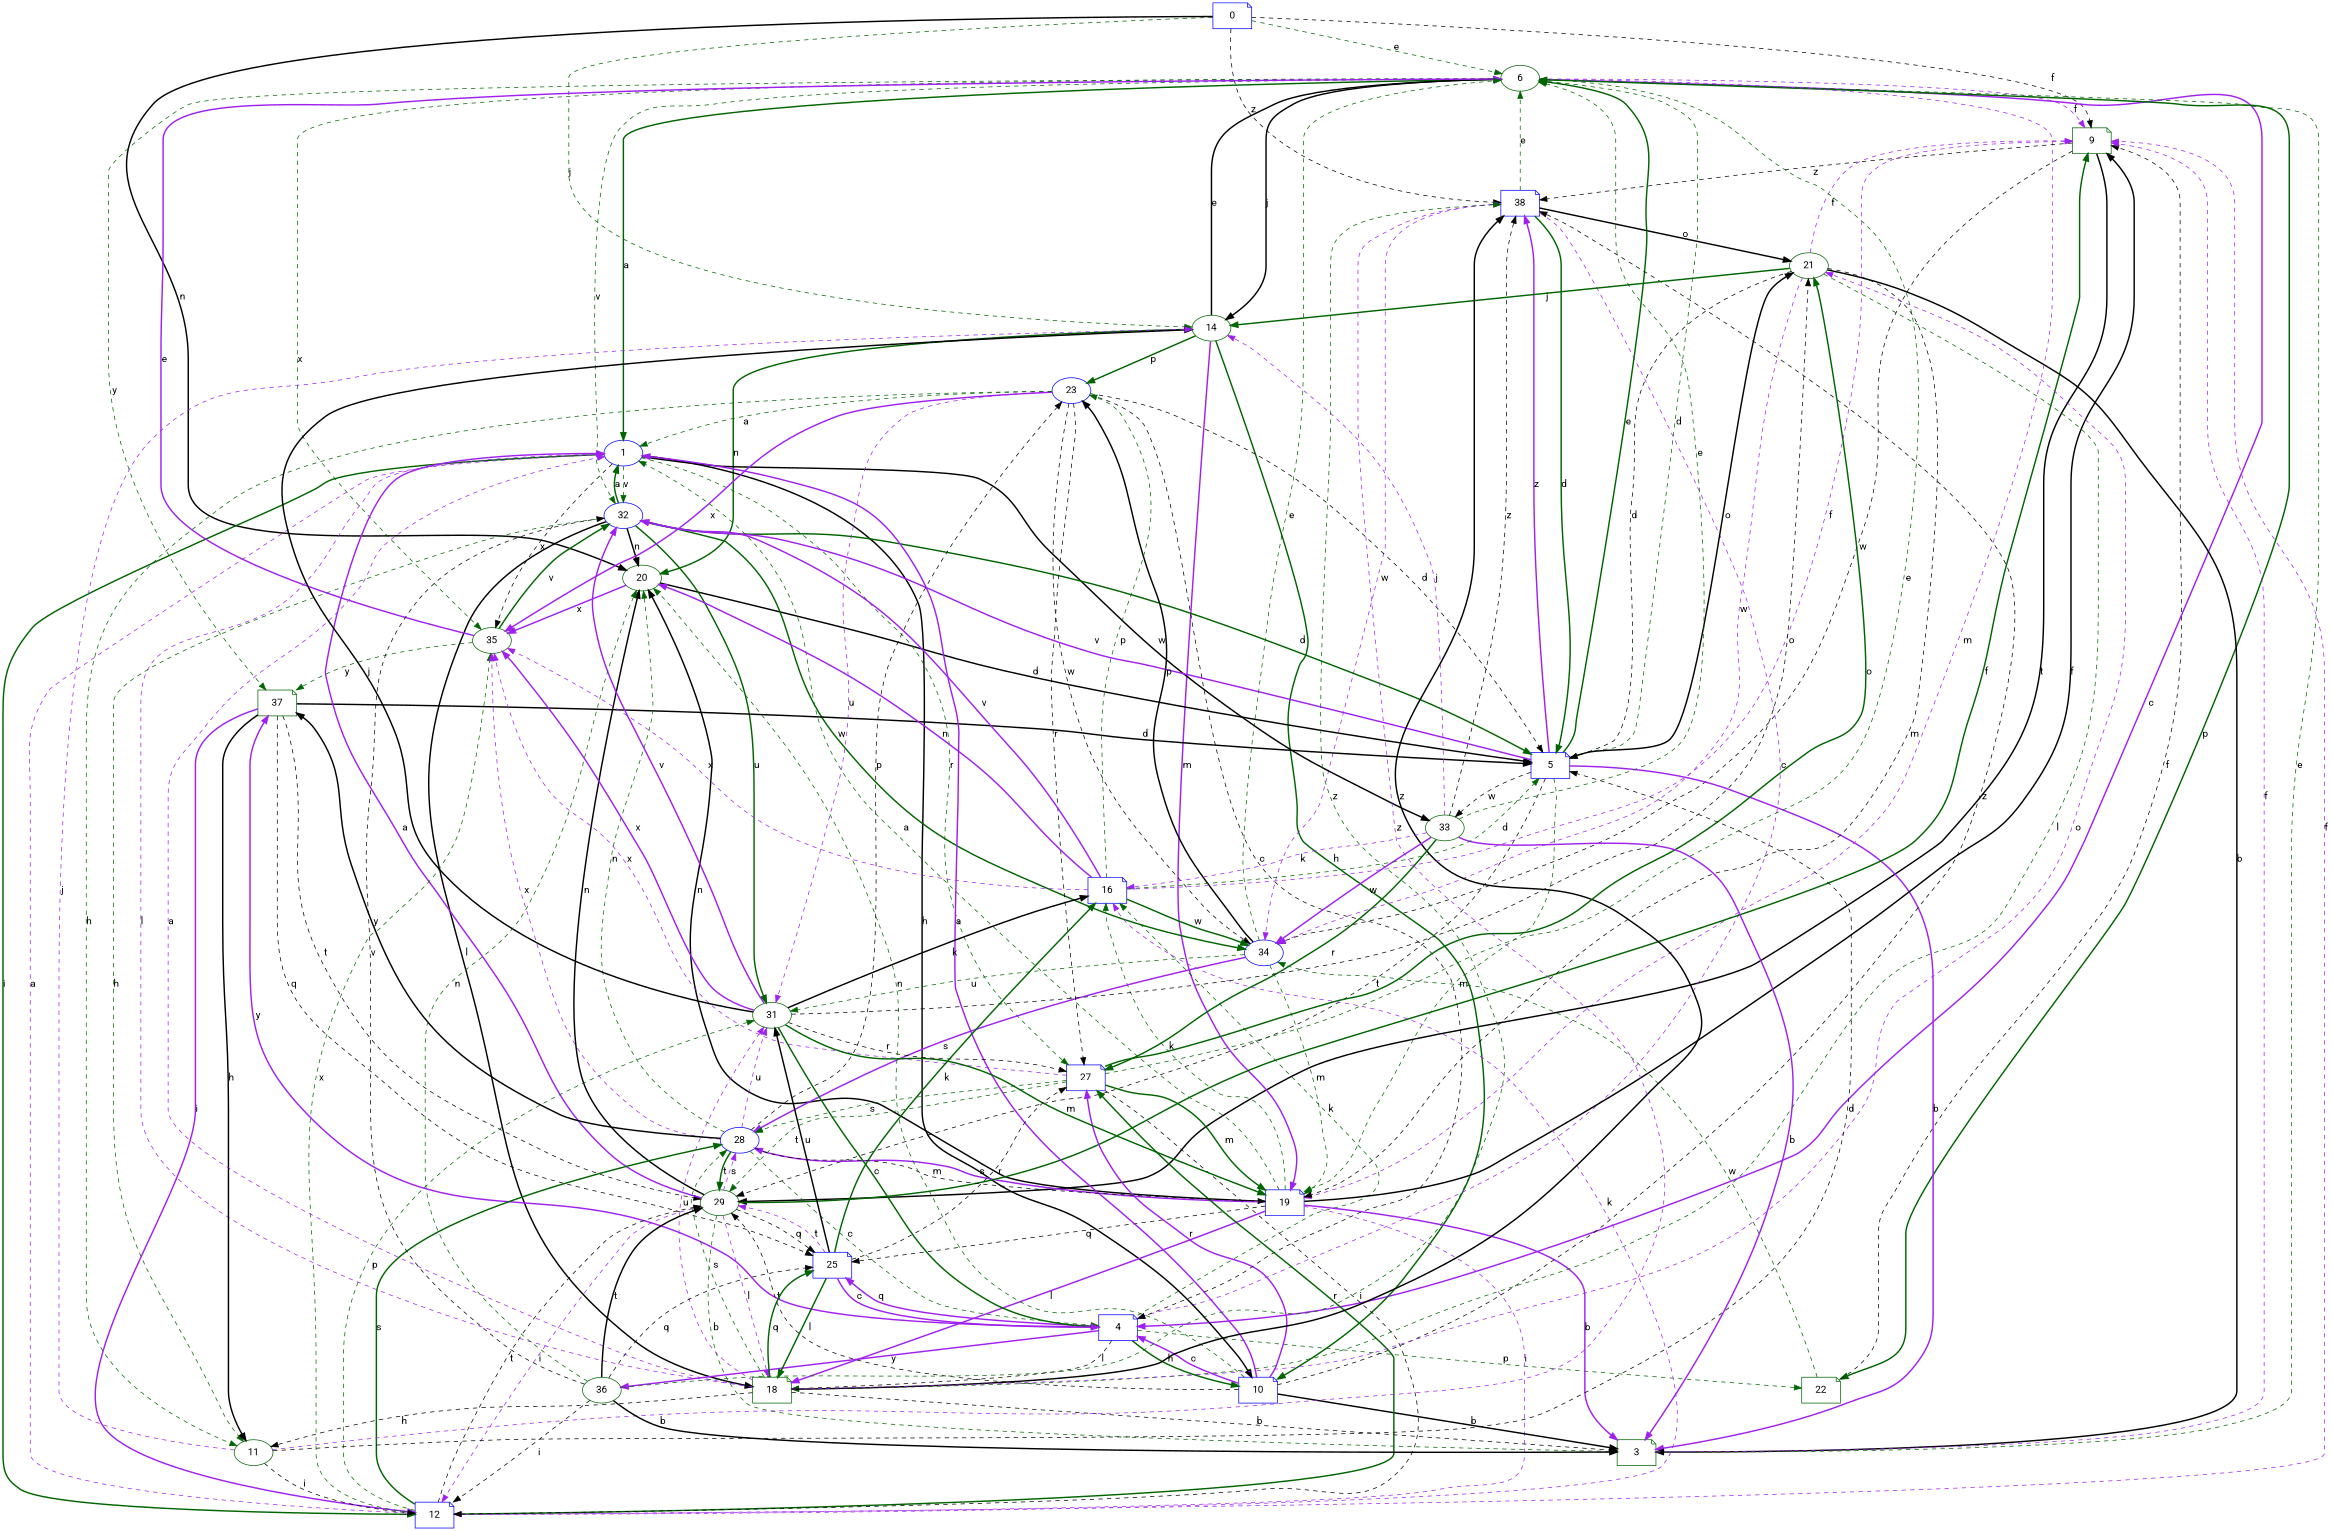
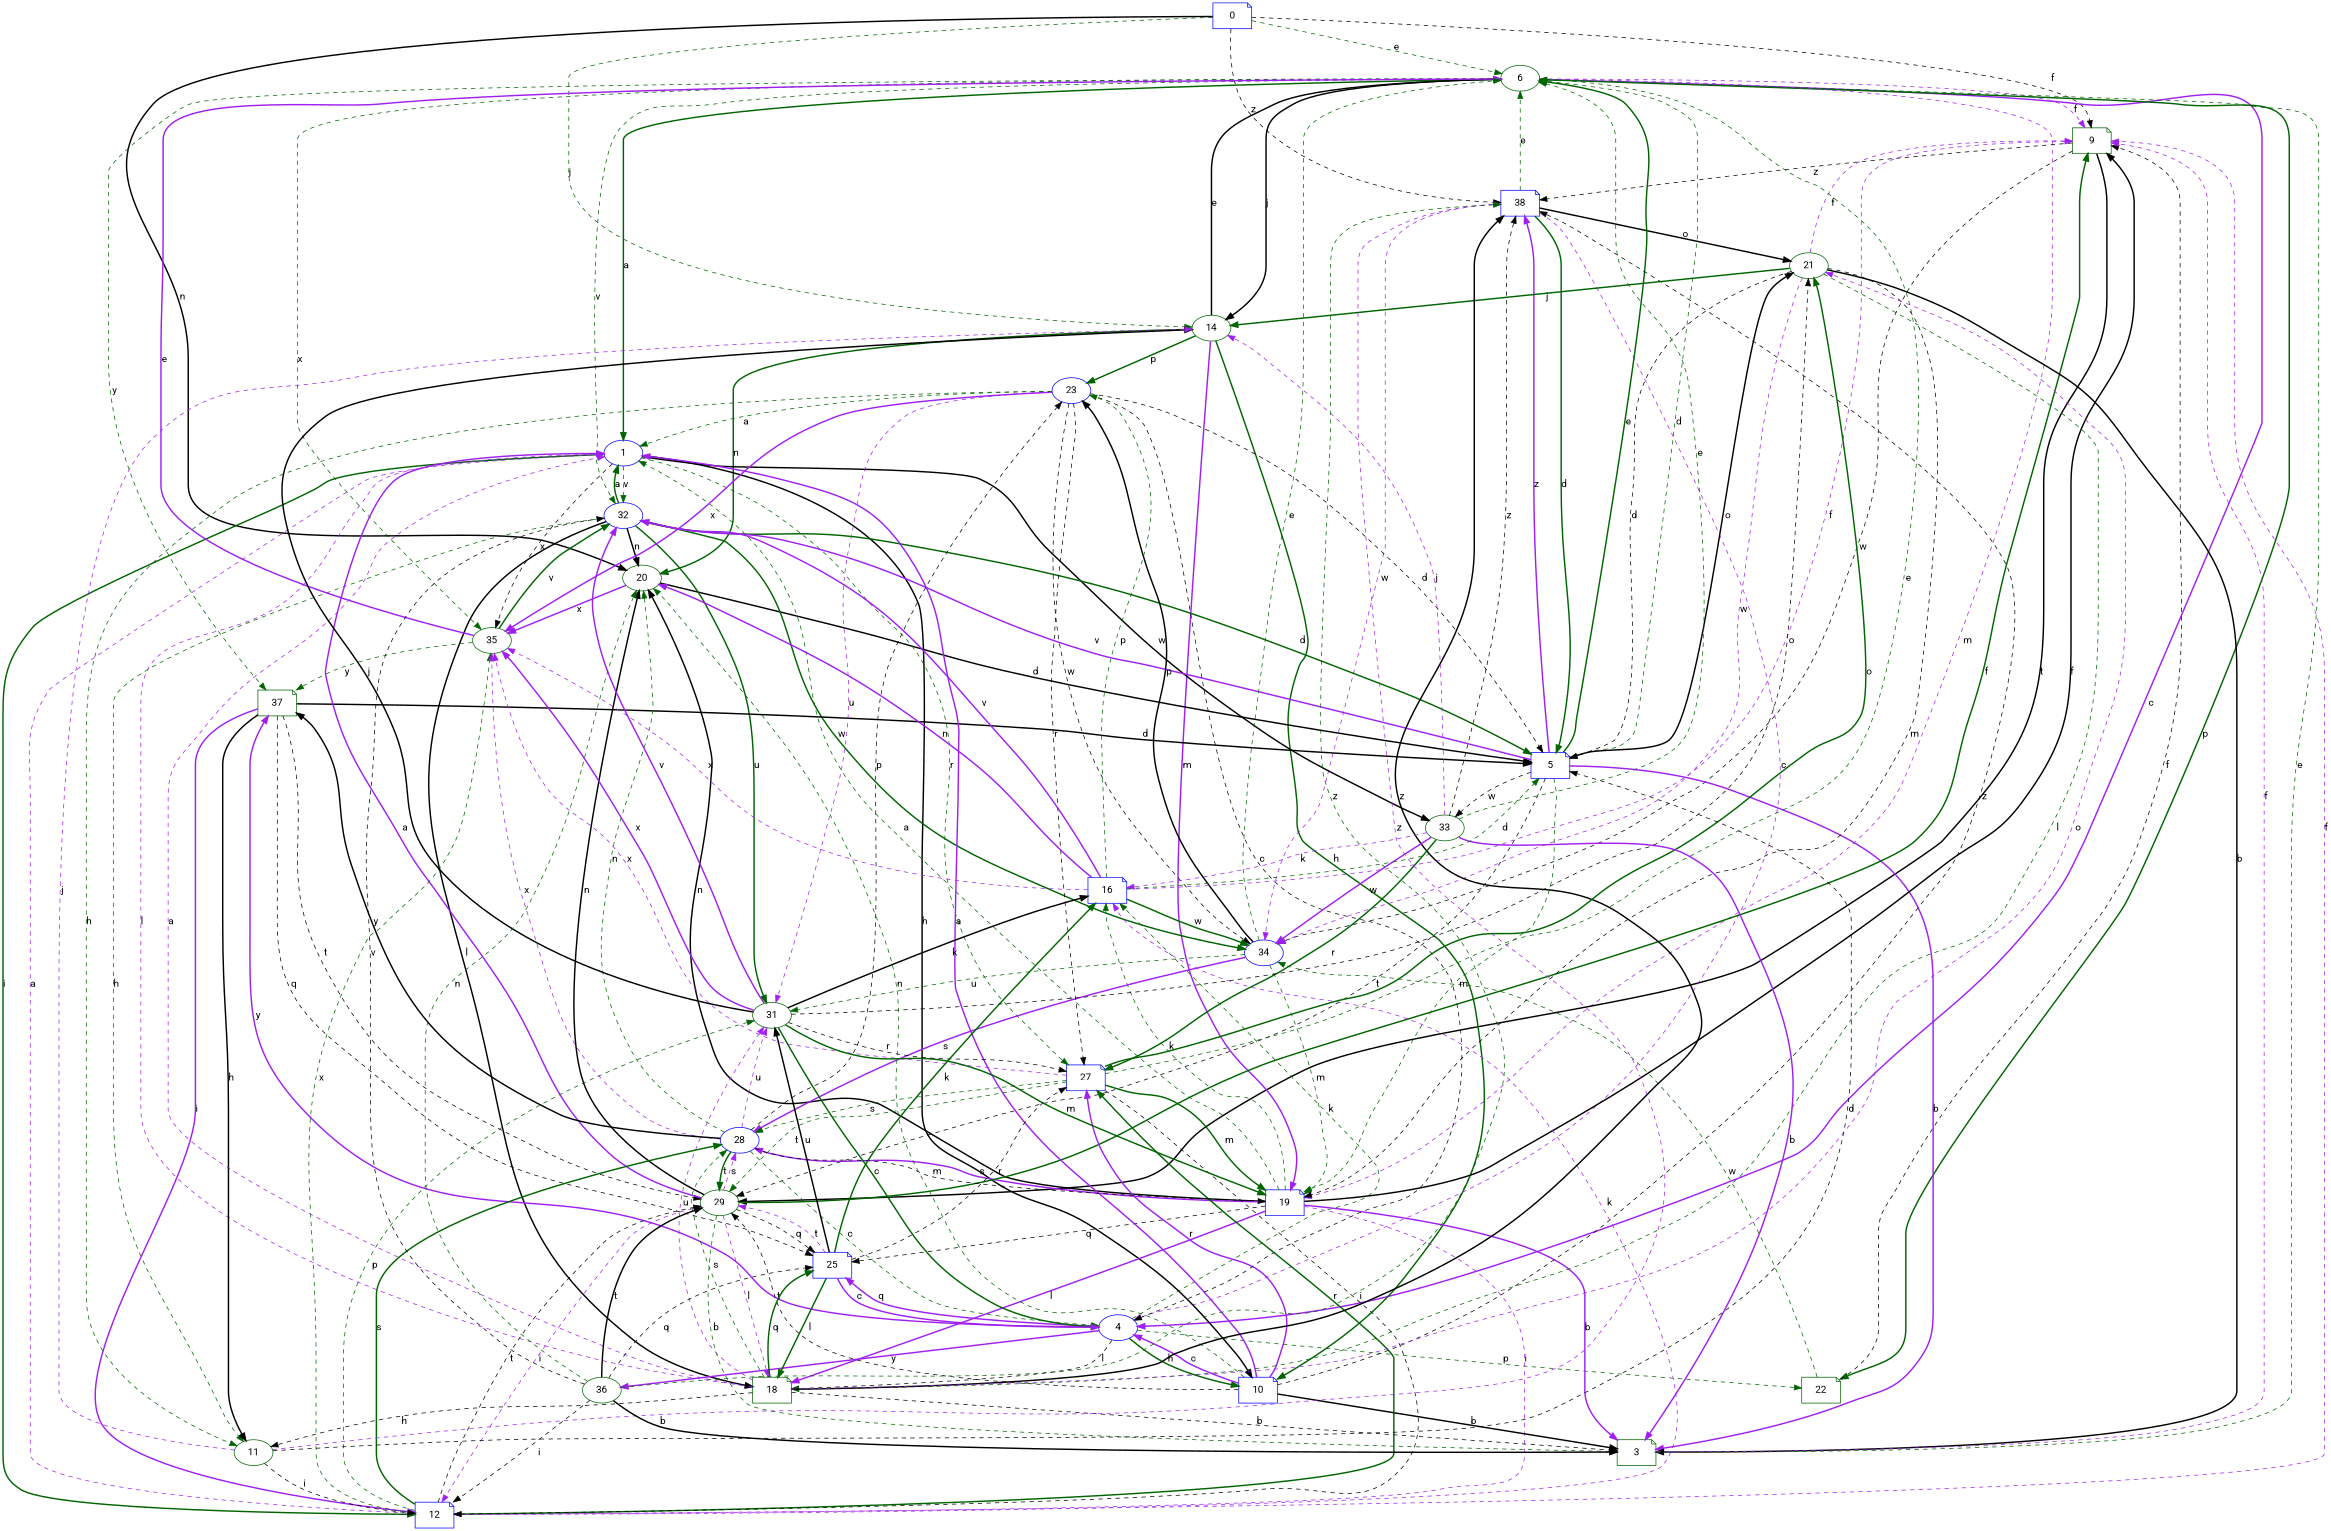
node "4": shape note -> ellipse
